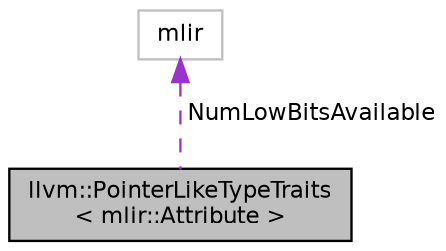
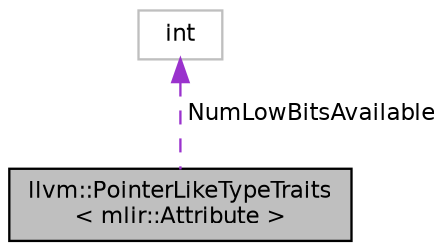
node "mlir": label "mlir" -> "int"
